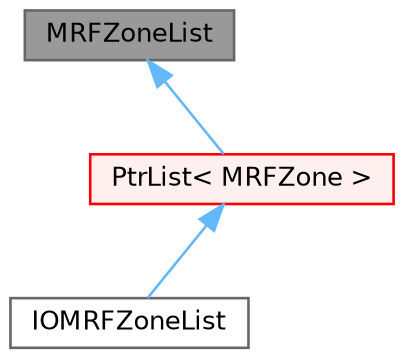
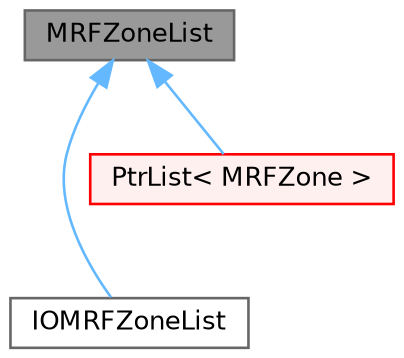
edge "IOMRFZoneList" -> "PtrList< MRFZone >": now "IOMRFZoneList" -> "MRFZoneList"
